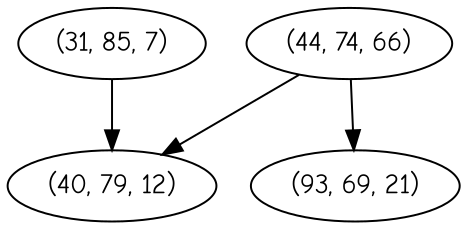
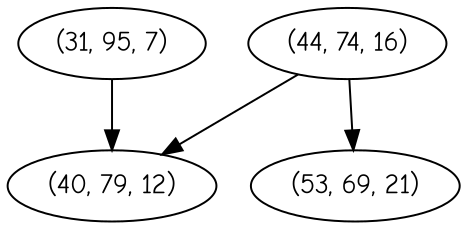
node "(31, 85, 7)": label "(31, 85, 7)" -> "(31, 95, 7)"
node "(44, 74, 66)": label "(44, 74, 66)" -> "(44, 74, 16)"
node "(93, 69, 21)": label "(93, 69, 21)" -> "(53, 69, 21)"
